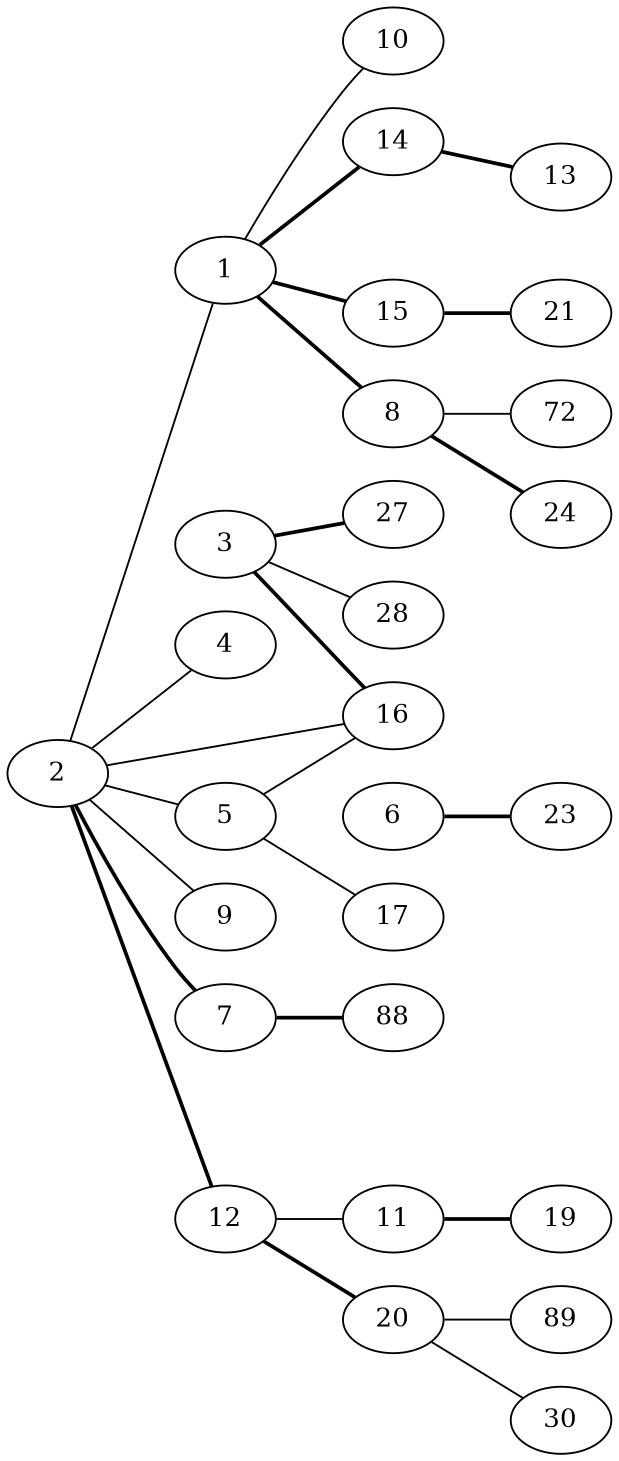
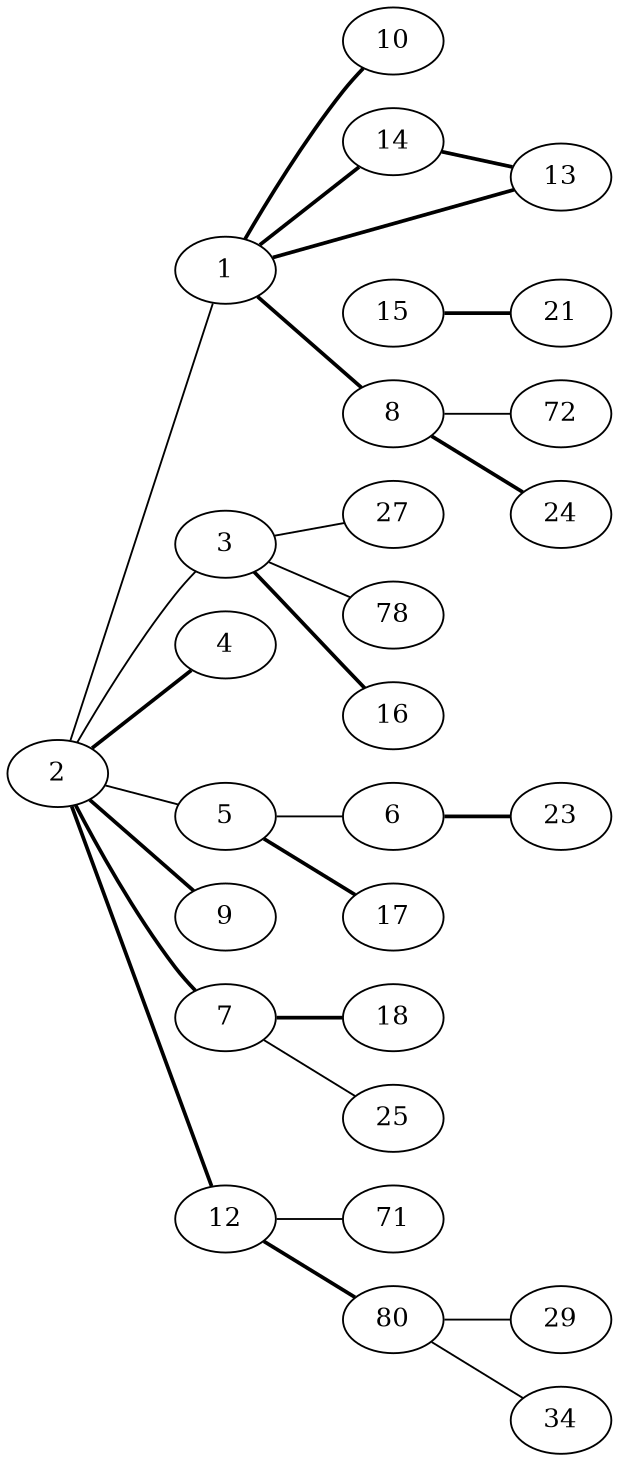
edge "10" -- "1": style solid -> bold
edge "1" -- "15": now "1" -- "13"
edge "27" -- "3": style bold -> solid
node "28": label "28" -> "78"
edge "4" -- "2": style solid -> bold
edge "16" -- "2": now "3" -- "2"
edge "16" -- "5": now "6" -- "5"
edge "2" -- "9": style solid -> bold
edge "5" -- "17": style solid -> bold
node "88": label "88" -> "18"
node "25": added
node "11": label "11" -> "71"
node "19": removed
node "20": label "20" -> "80"
node "89": label "89" -> "29"
node "30": label "30" -> "34"
